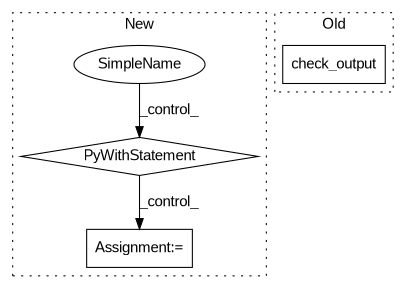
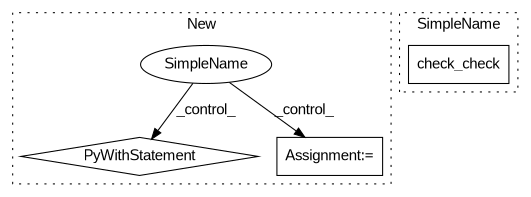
cluster "Old": label "Old" -> "SimpleName"
node "check_output": label "check_output" -> "check_check"
edge "PyWithStatement" -> "Assignment:=": now "SimpleName" -> "Assignment:="
